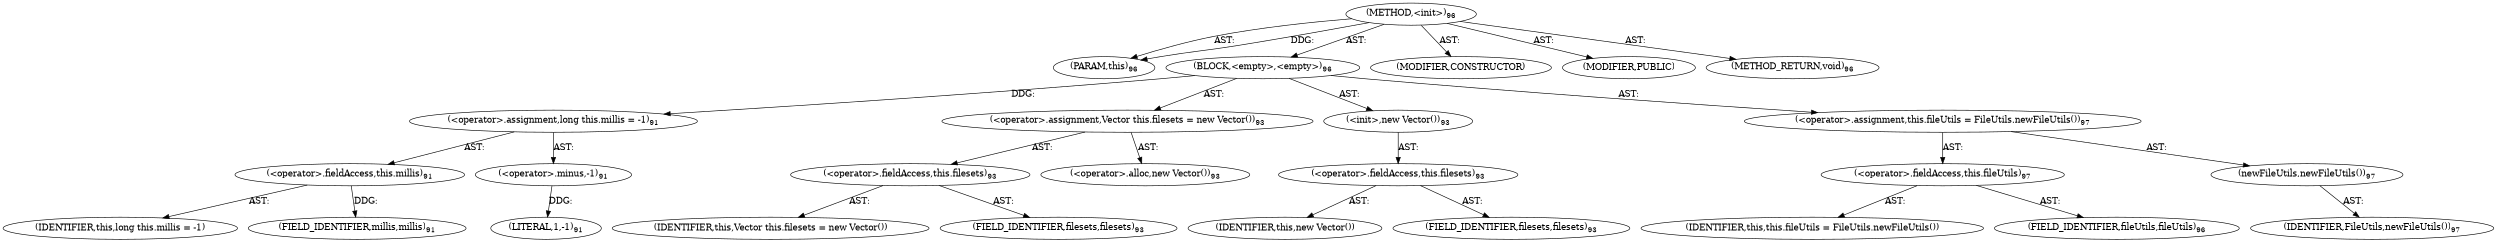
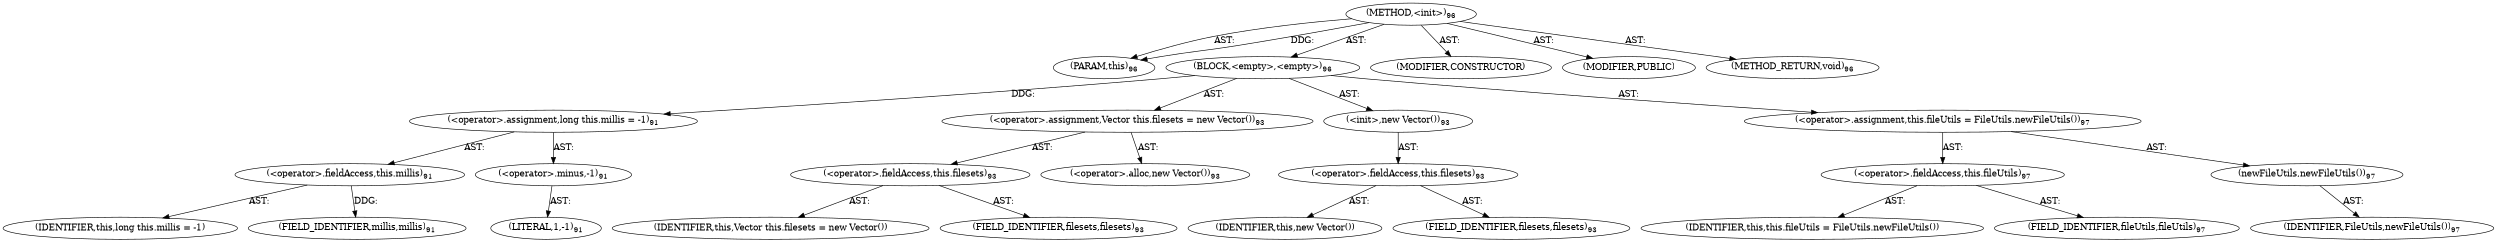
edge "(<operator>.minus,-1)" -> "(LITERAL,1,-1)": label "DDG: " -> "AST: "
node "(FIELD_IDENTIFIER,fileUtils,fileUtils)": text "96" -> "97"
